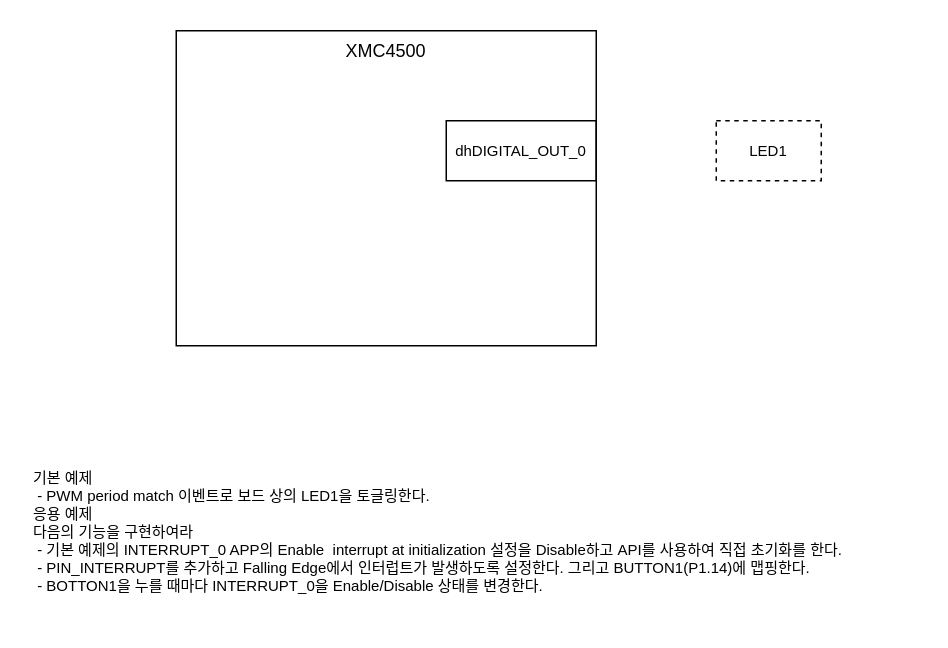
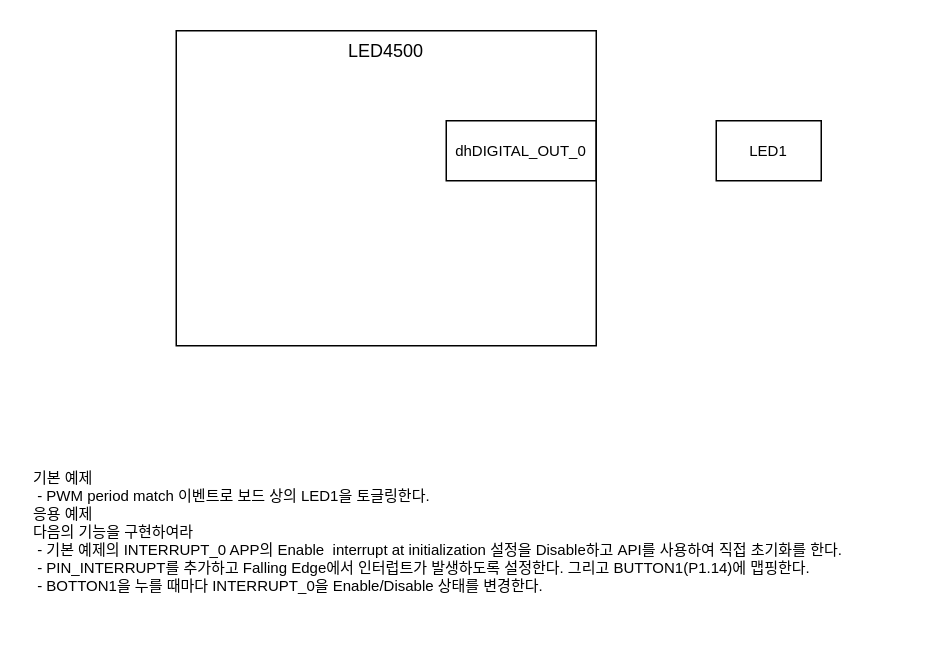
node "XMC4500": label "XMC4500" -> "LED4500"
node "LED1": style dashed -> solid
